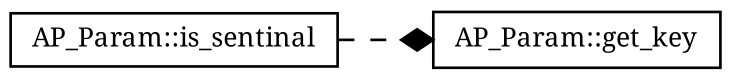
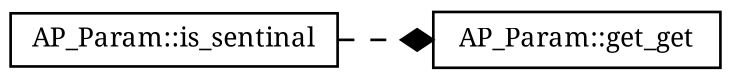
node "AP_Param::get_key": label "AP_Param::get_key" -> "AP_Param::get_get"
